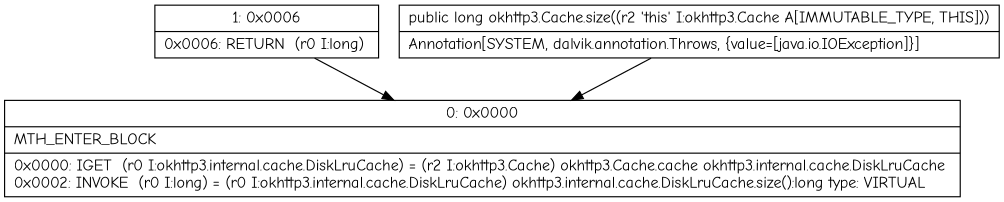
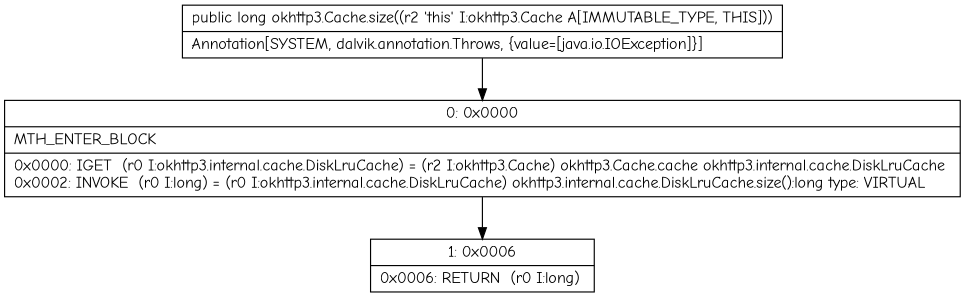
edge "1: 0x0006" -> "0: 0x0000": reversed
